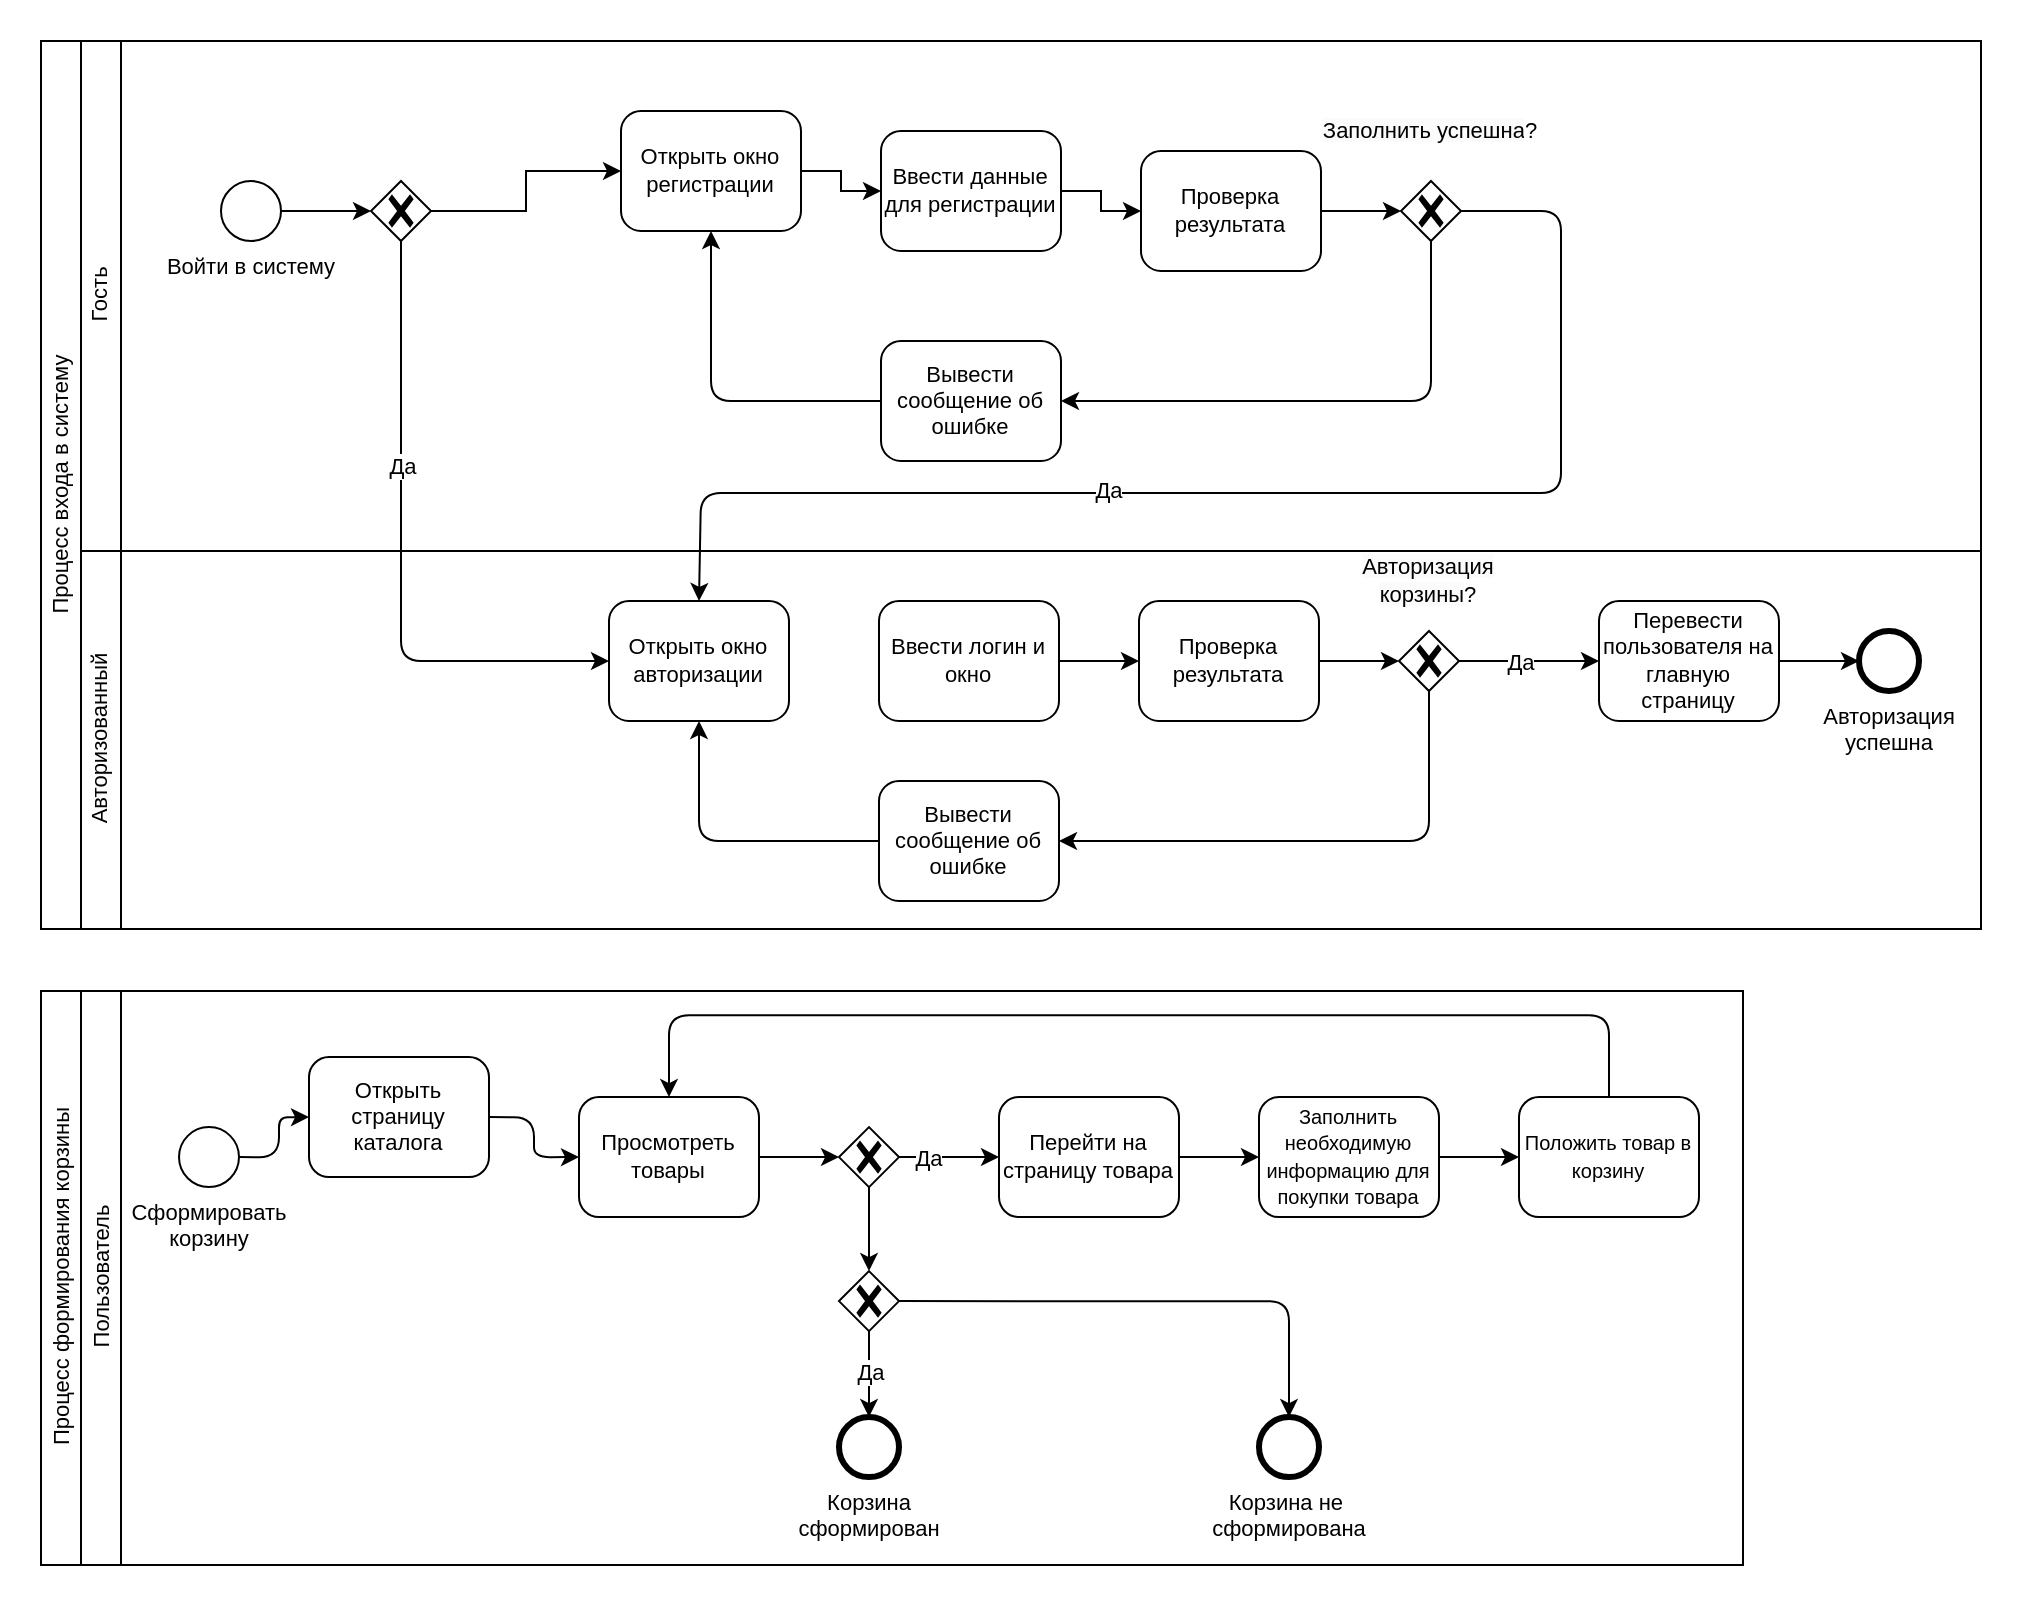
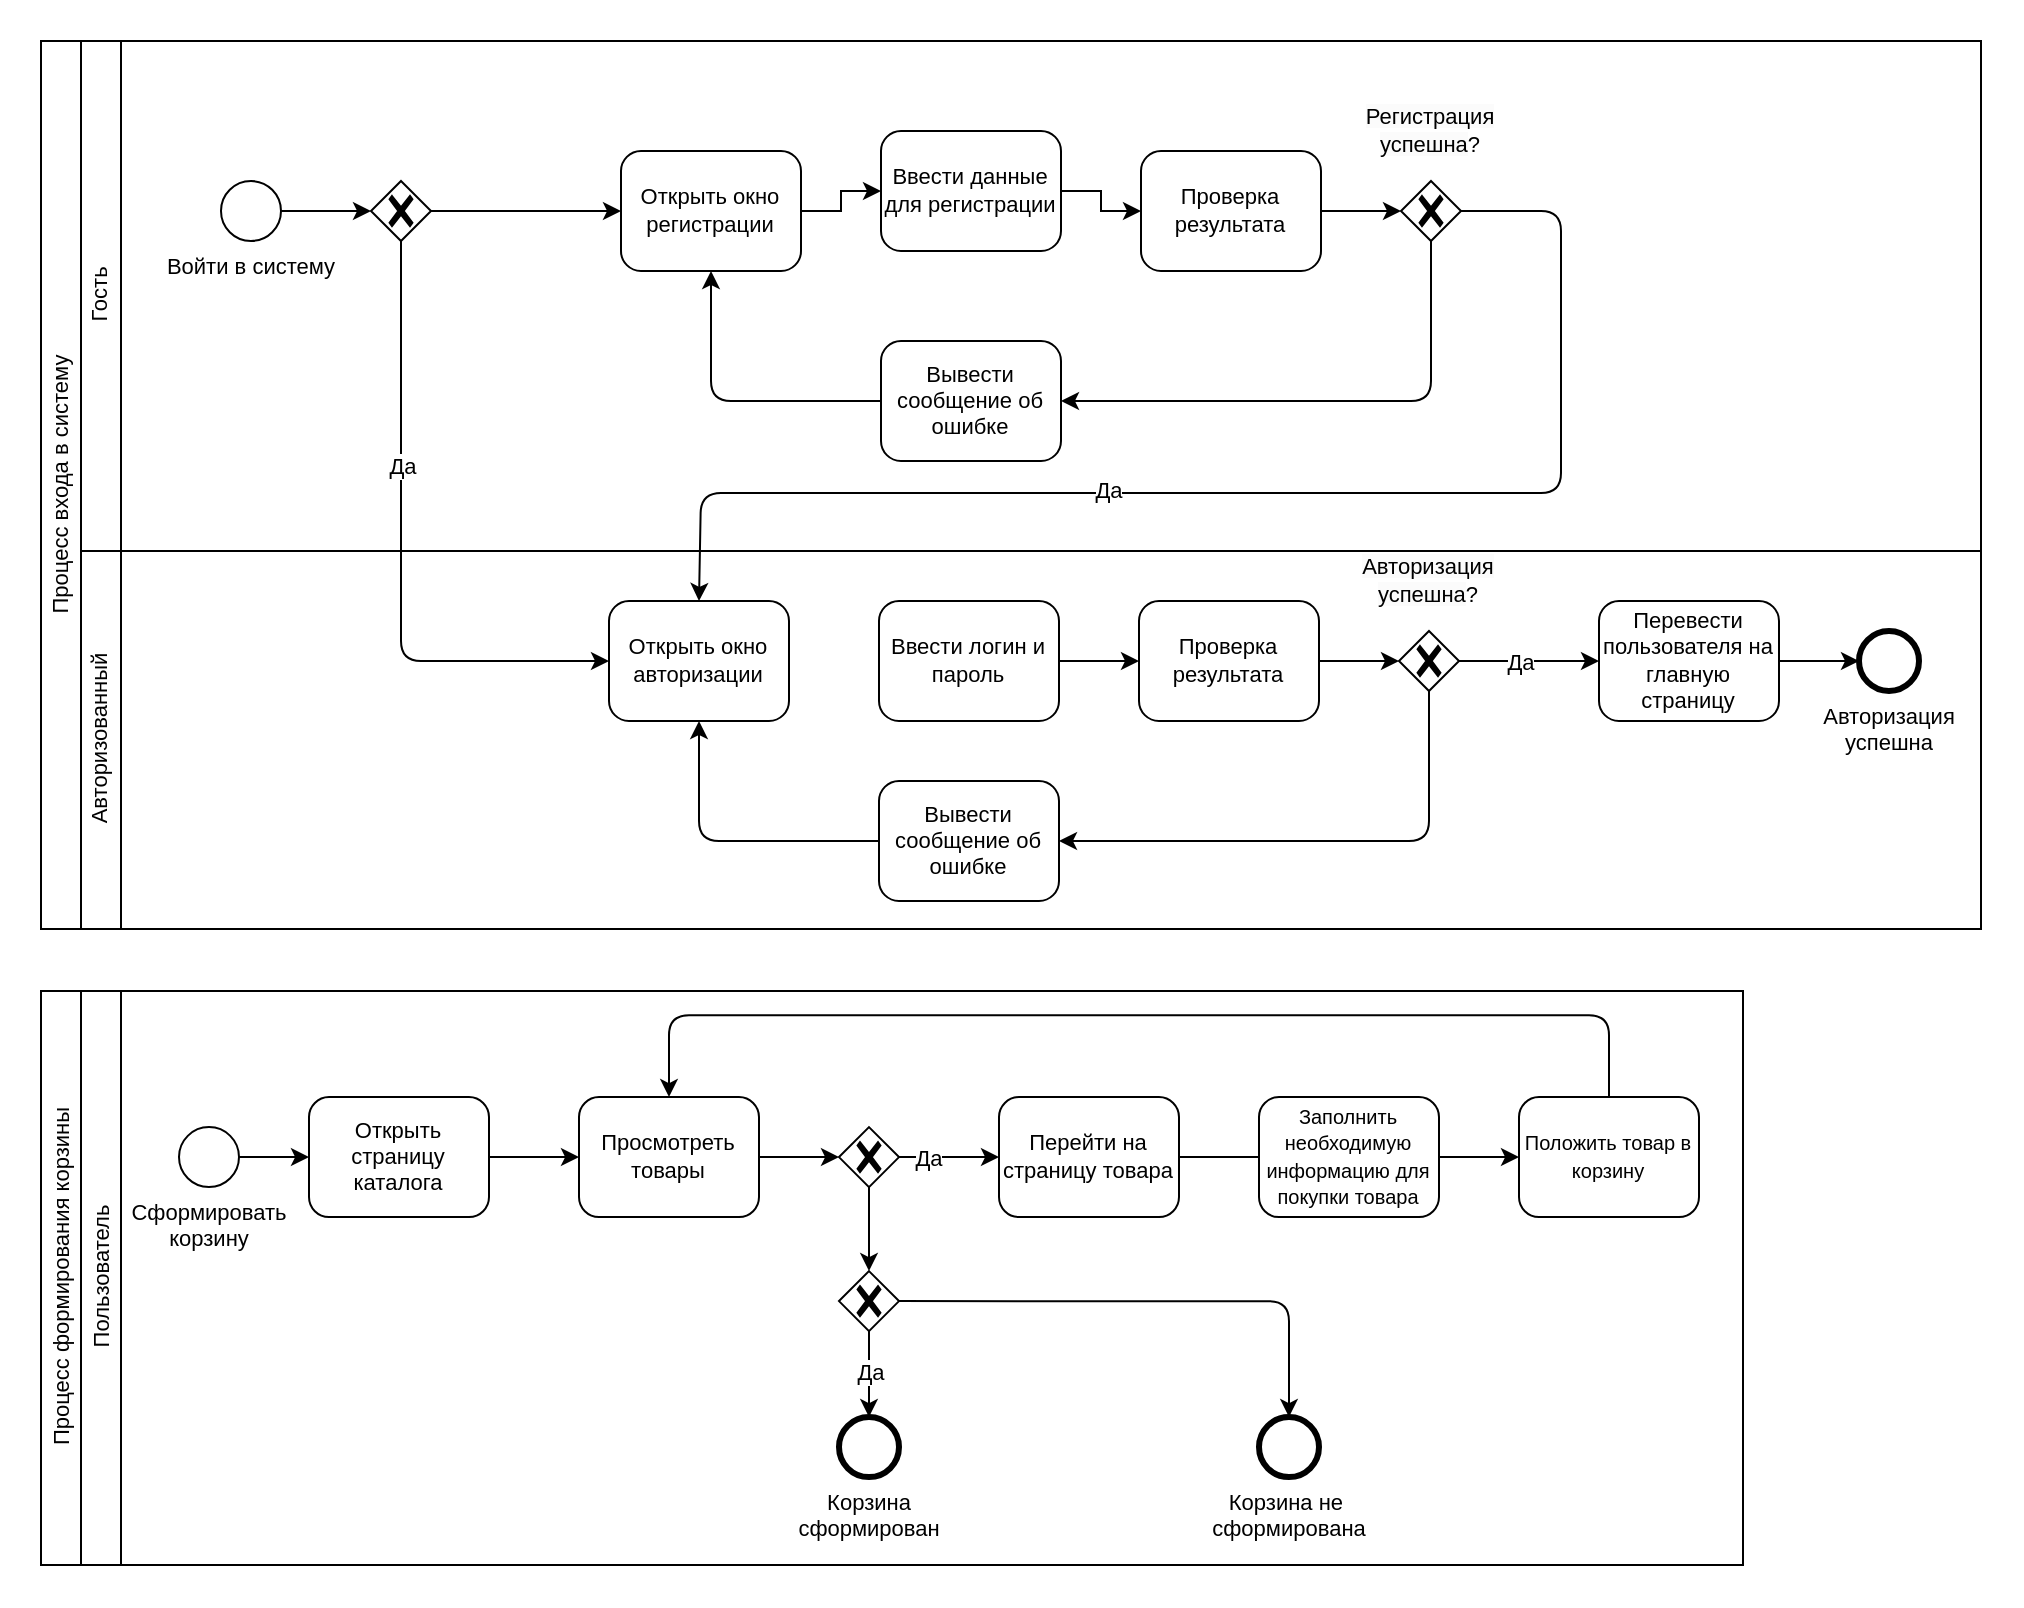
node "Заполнить успешна?": label "Заполнить успешна?" -> "Регистрация успешна?"
node "Открыть окно регистрации": moved (711, 171) -> (711, 211)
node "Авторизация корзины?": label "Авторизация корзины?" -> "Авторизация успешна?"
node "Ввести логин и окно": label "Ввести логин и окно" -> "Ввести логин и пароль"
node "Открыть страницу каталога": moved (399, 1117) -> (399, 1157)
edge "Перейти на страницу товара" -> "Заполнить необходимую информацию для покупки товара": arrowhead classic -> none
